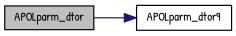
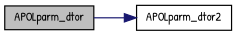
node "APOLparm_dtor9": label "APOLparm_dtor9" -> "APOLparm_dtor2"
